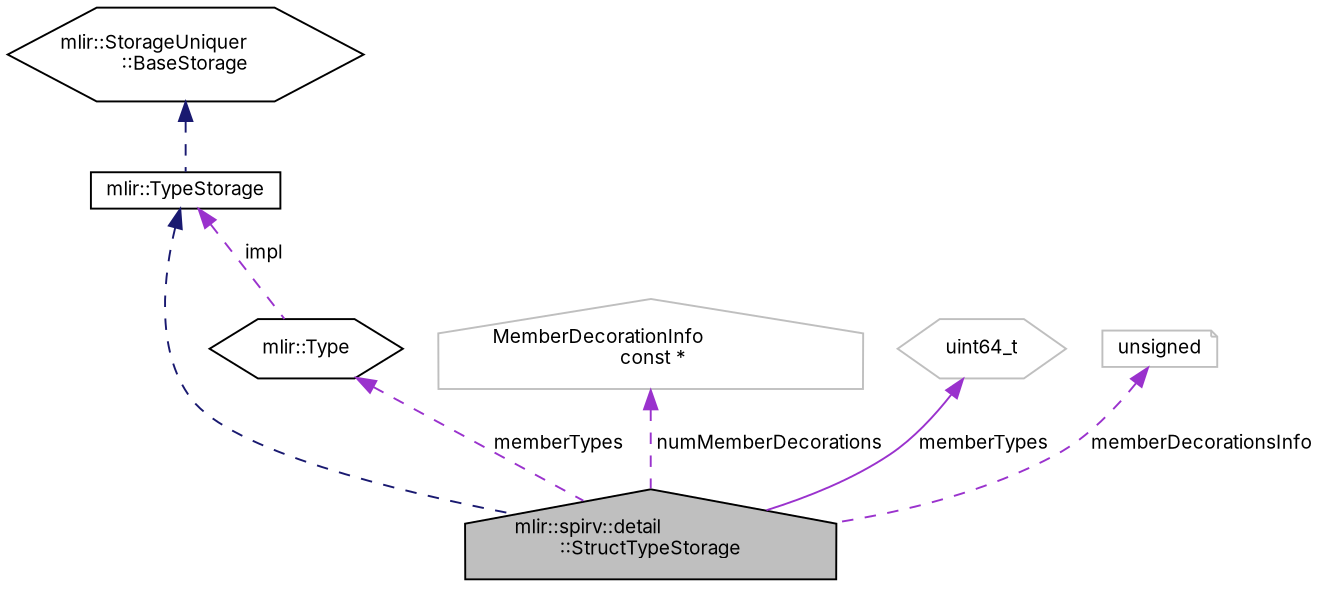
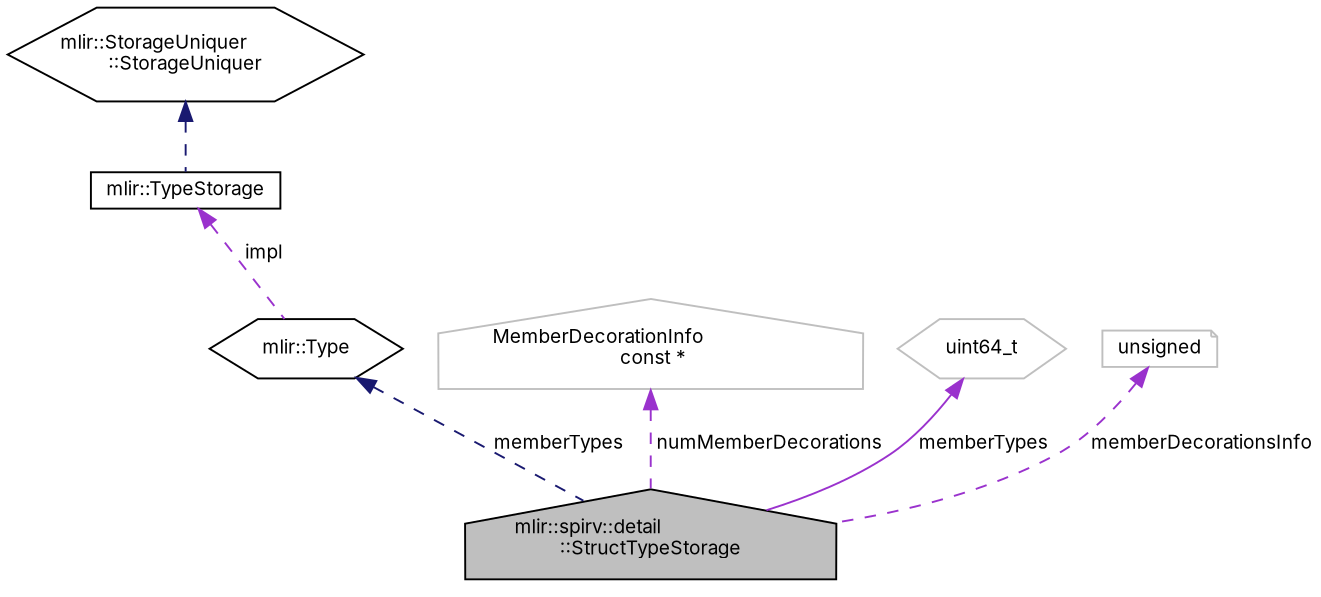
node "mlir::StorageUniquer ::BaseStorage": label "mlir::StorageUniquer ::BaseStorage" -> "mlir::StorageUniquer ::StorageUniquer"
edge "mlir::spirv::detail ::StructTypeStorage" -> "mlir::TypeStorage": removed
edge "mlir::spirv::detail ::StructTypeStorage" -> "mlir::Type": color darkorchid3 -> midnightblue
